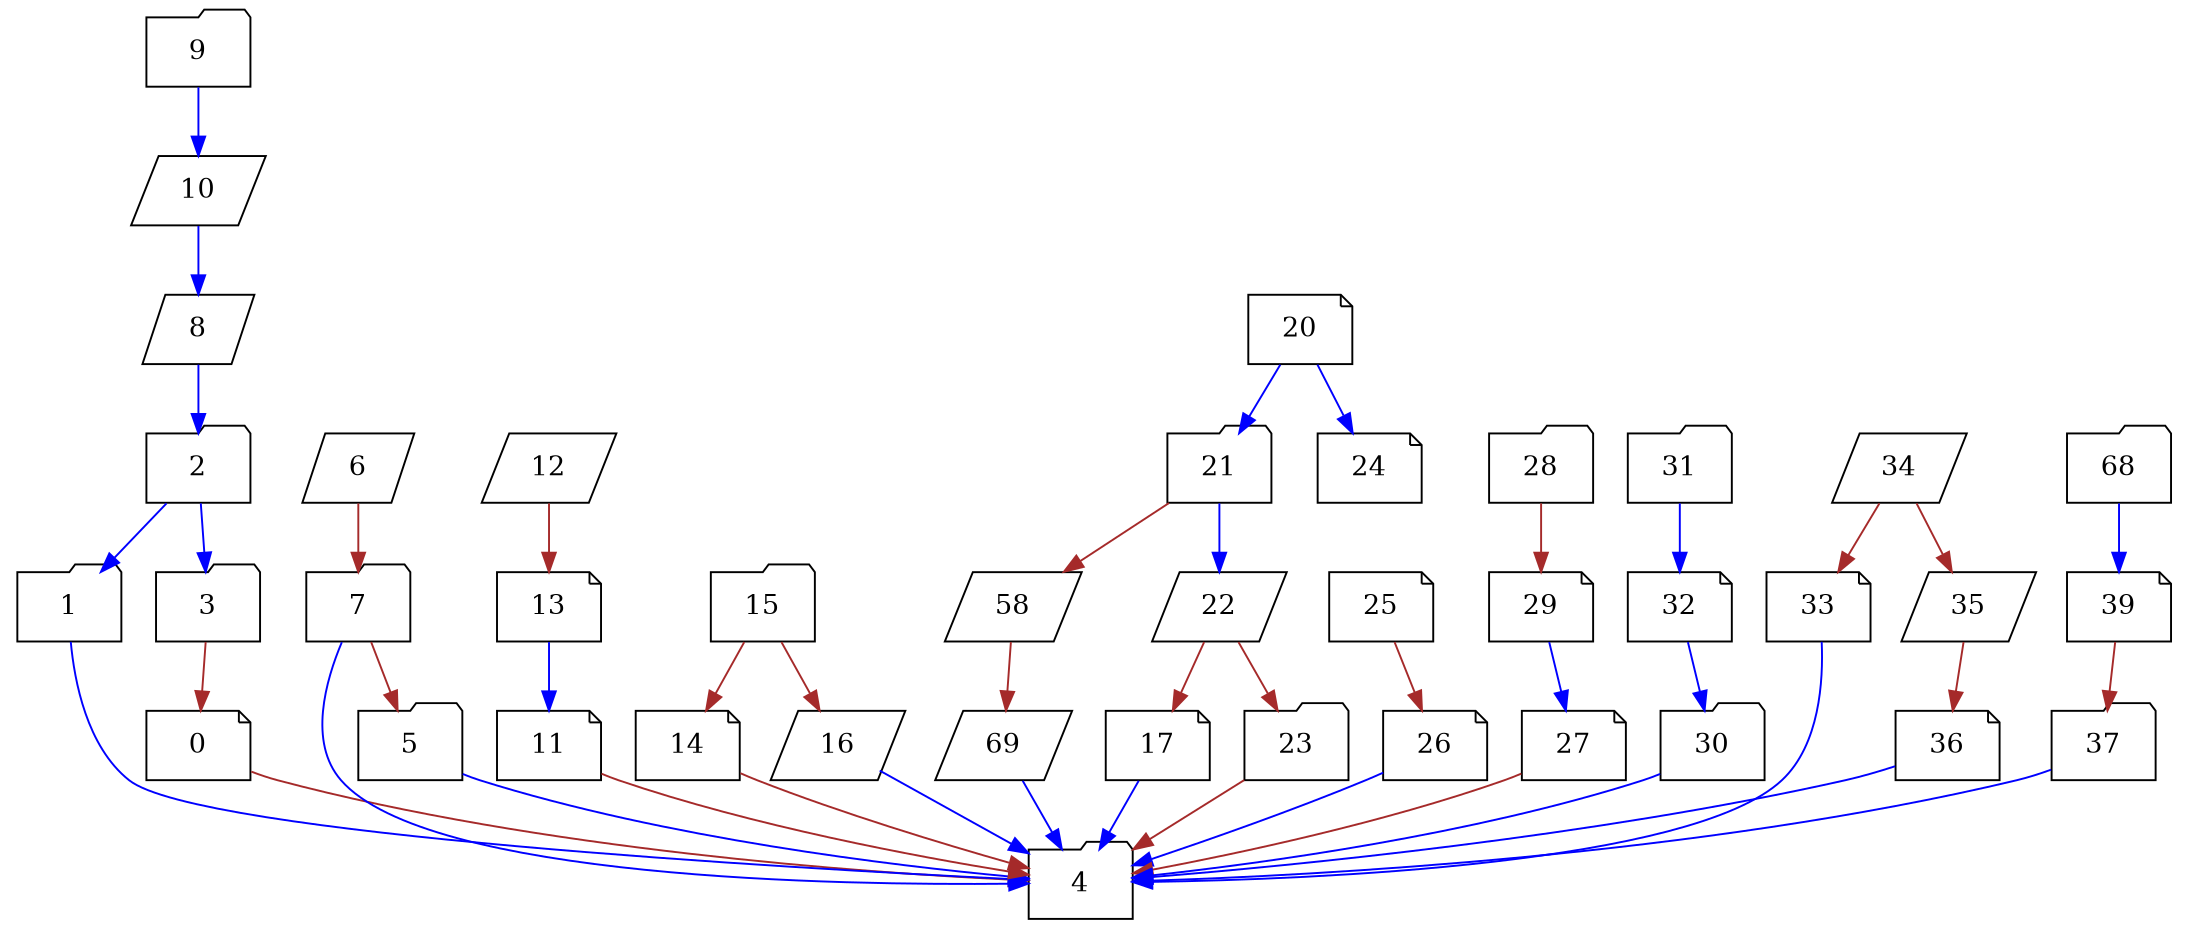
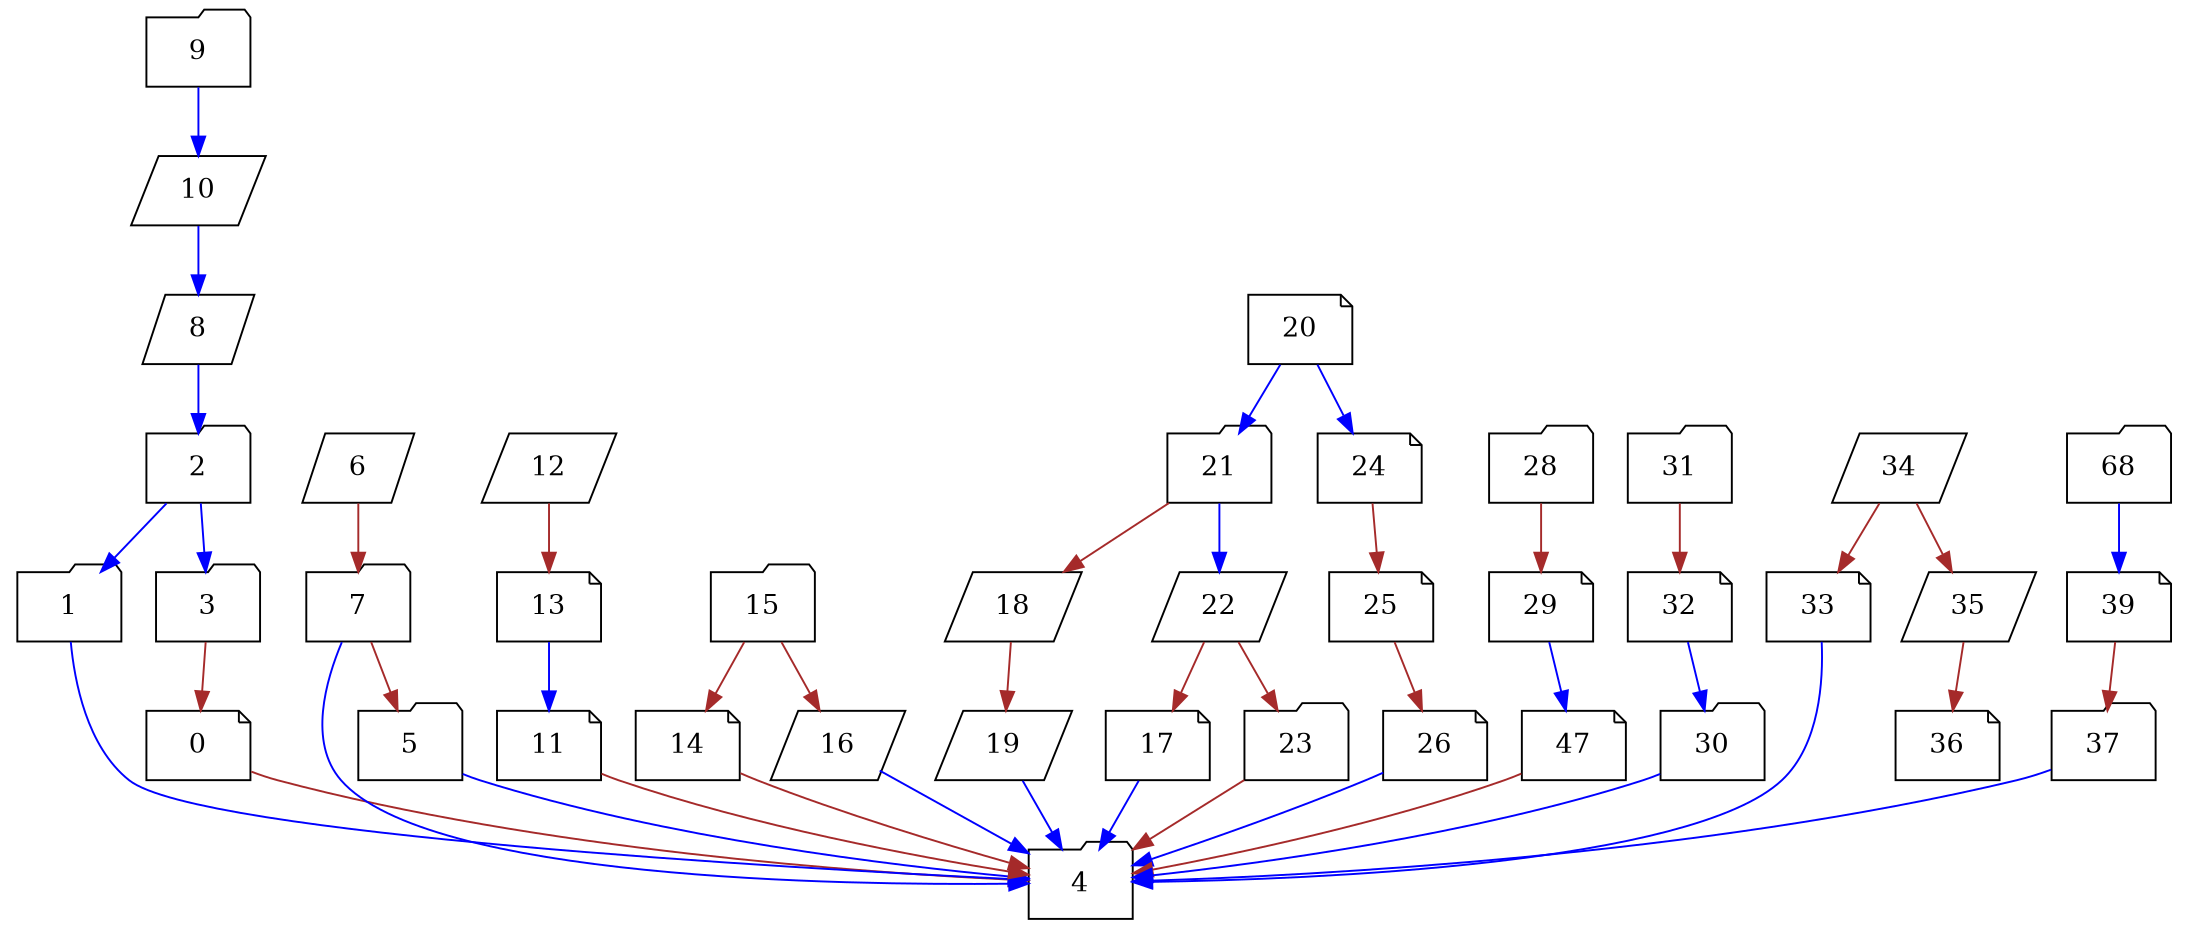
edge "24" -> "25": added
edge "31" -> "32": color blue -> brown
node "58": label "58" -> "18"
node "69": label "69" -> "19"
node "27": label "27" -> "47"
edge "36" -> "4": removed
